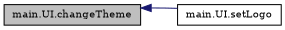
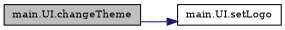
edge "main.UI.setLogo" -> "main.UI.changeTheme": reversed
